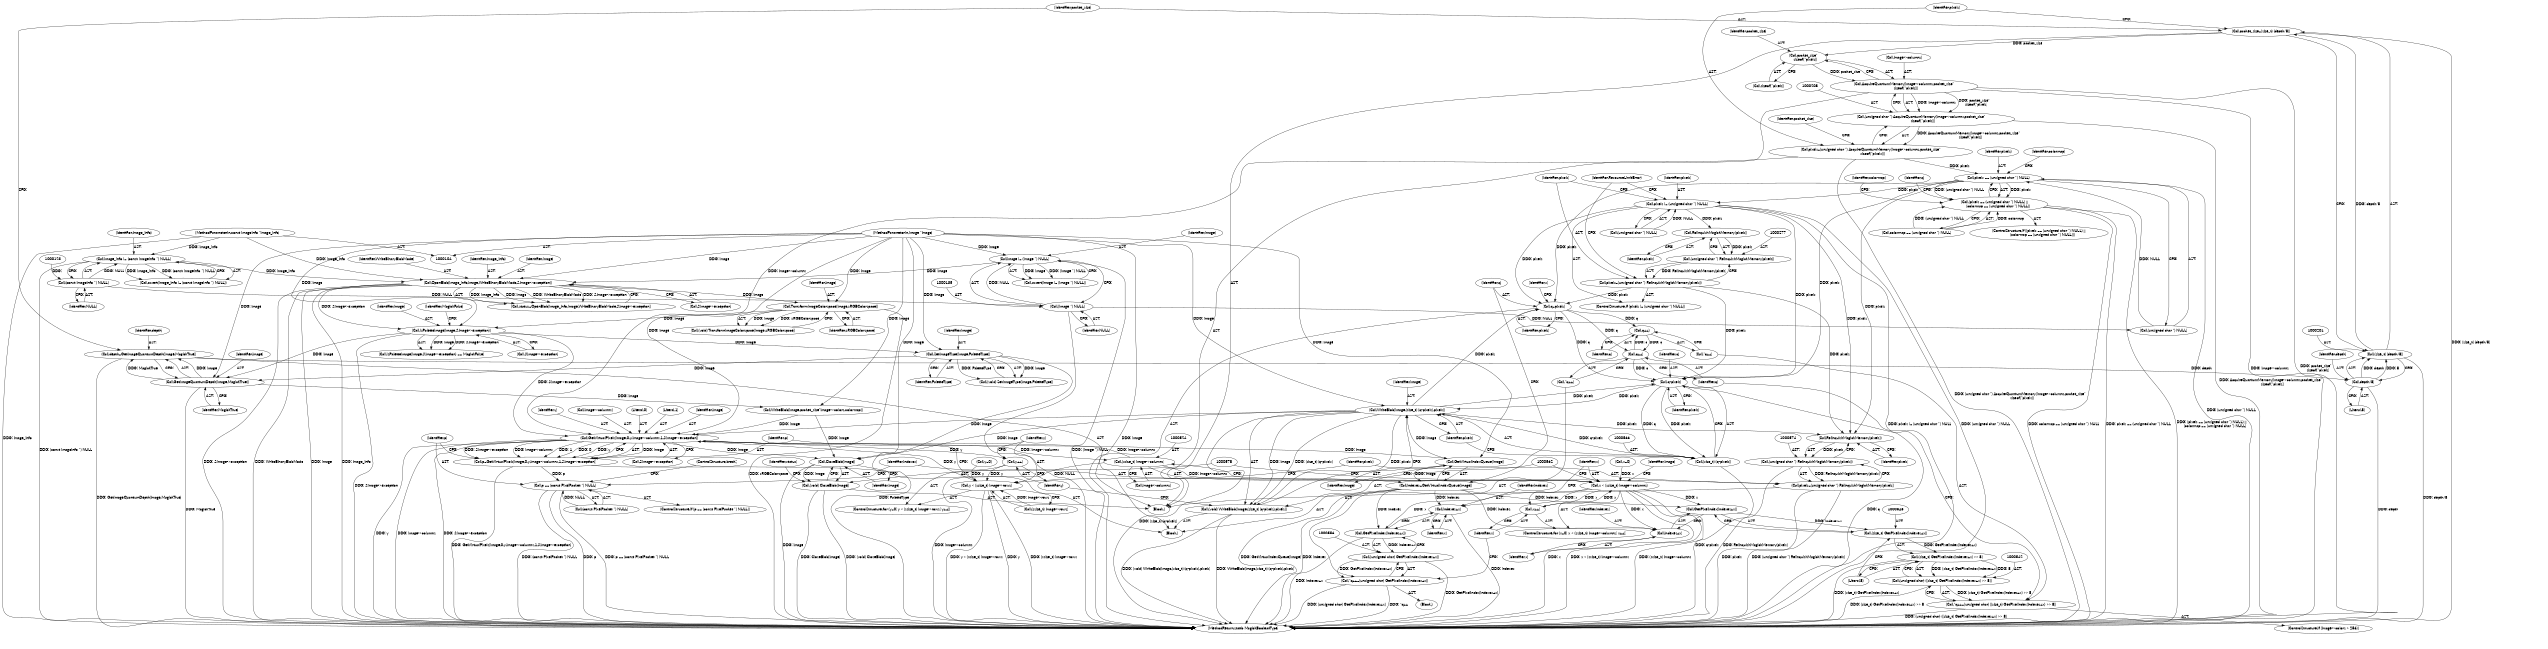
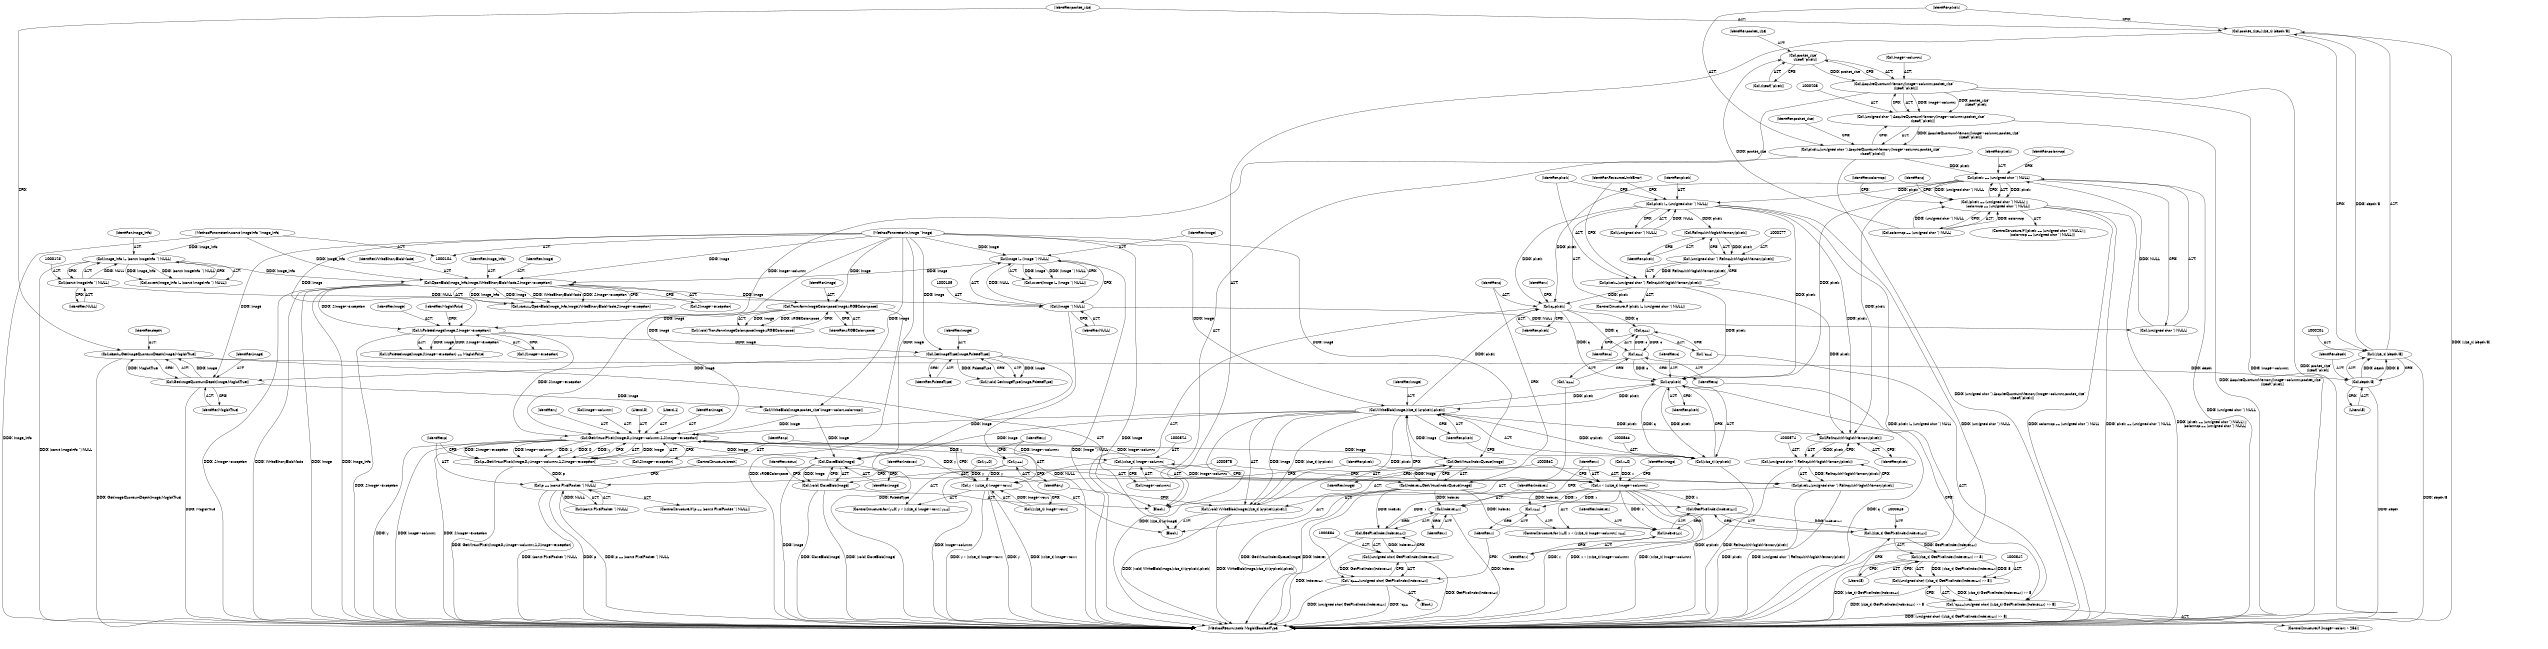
edge "(Call,packet_size=(size_t) (depth/8))" -> "(Call,packet_size* sizeof(*pixels))": now "(Call,colormap == (unsigned char *) NULL)" -> "(Call,packet_size* sizeof(*pixels))"
edge "1000123" -> "(Call,(const ImageInfo *) NULL)": label "DDG: " -> "AST: "
edge "(Call,IsPaletteImage(image,&image->exception))" -> "(Call,GetImageQuantumDepth(image,MagickTrue))": removed, label "DDG: image"
edge "(Call,x++)" -> "(Call,x < (ssize_t) image->columns)": removed, label "DDG: x"
edge "(Call,WriteBlob(image,(size_t) (q-pixels),pixels))" -> "(MethodReturn,static MagickBooleanType)": label "DDG: (size_t) (q-pixels)" -> "DDG: (size_t) (q-image)"
